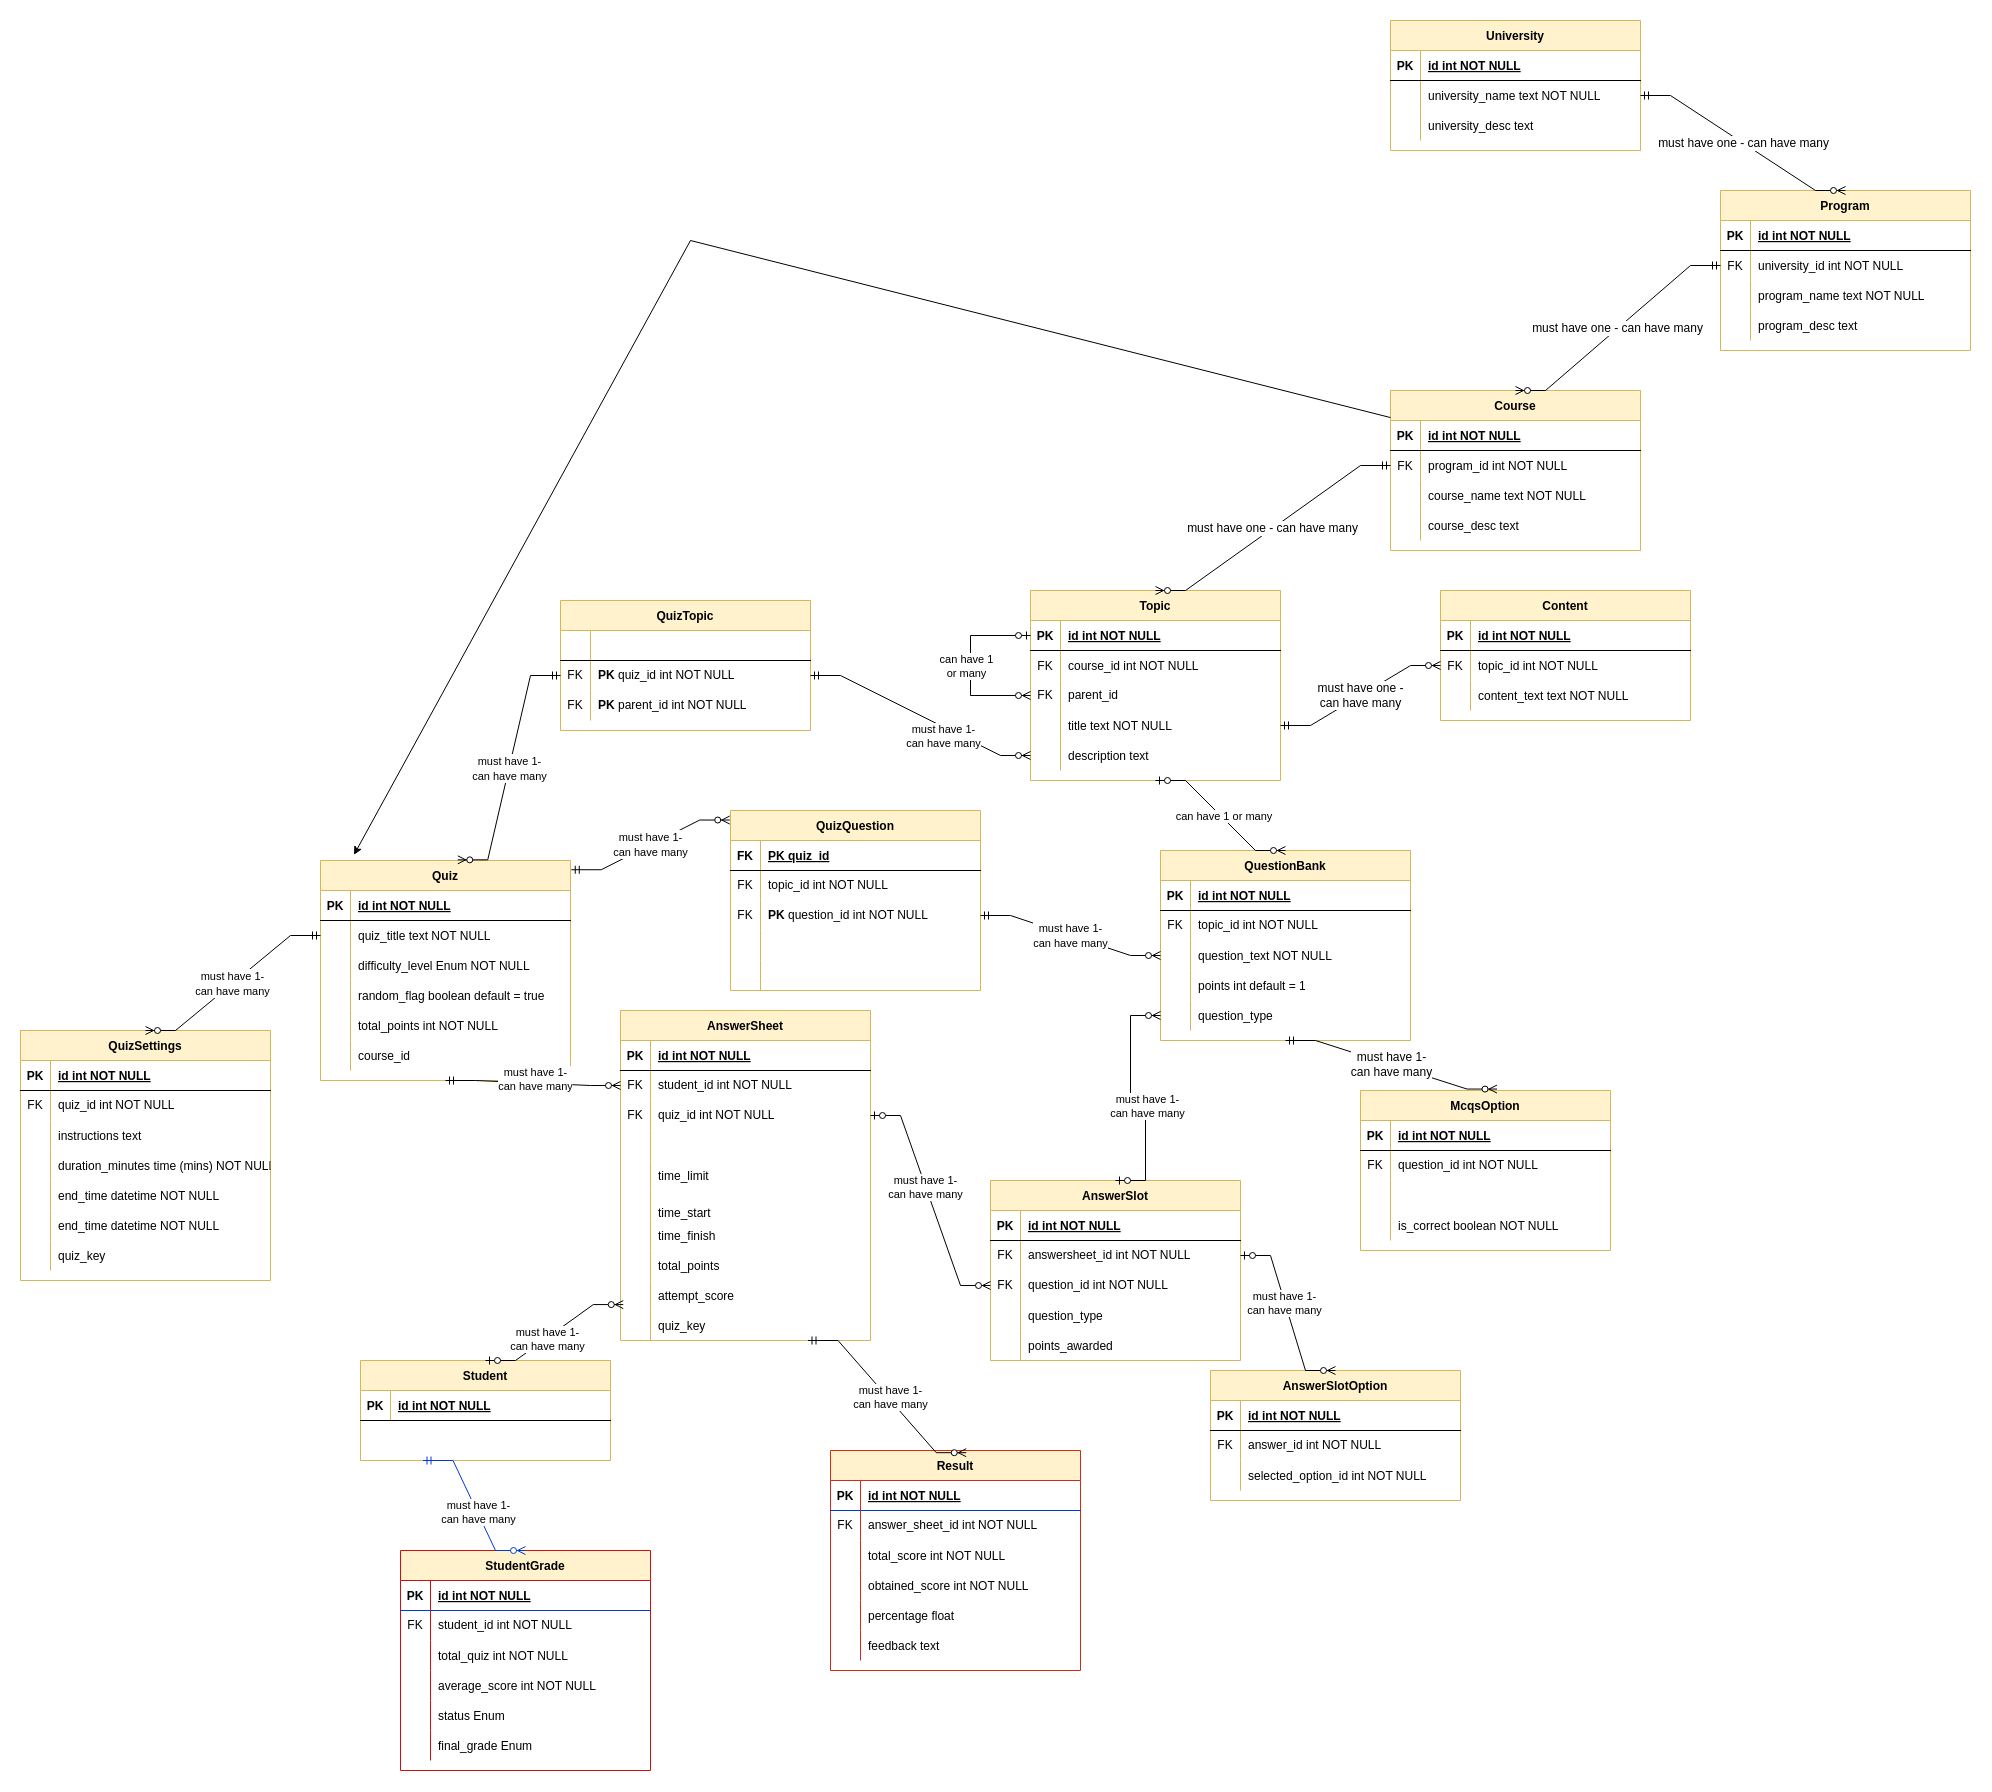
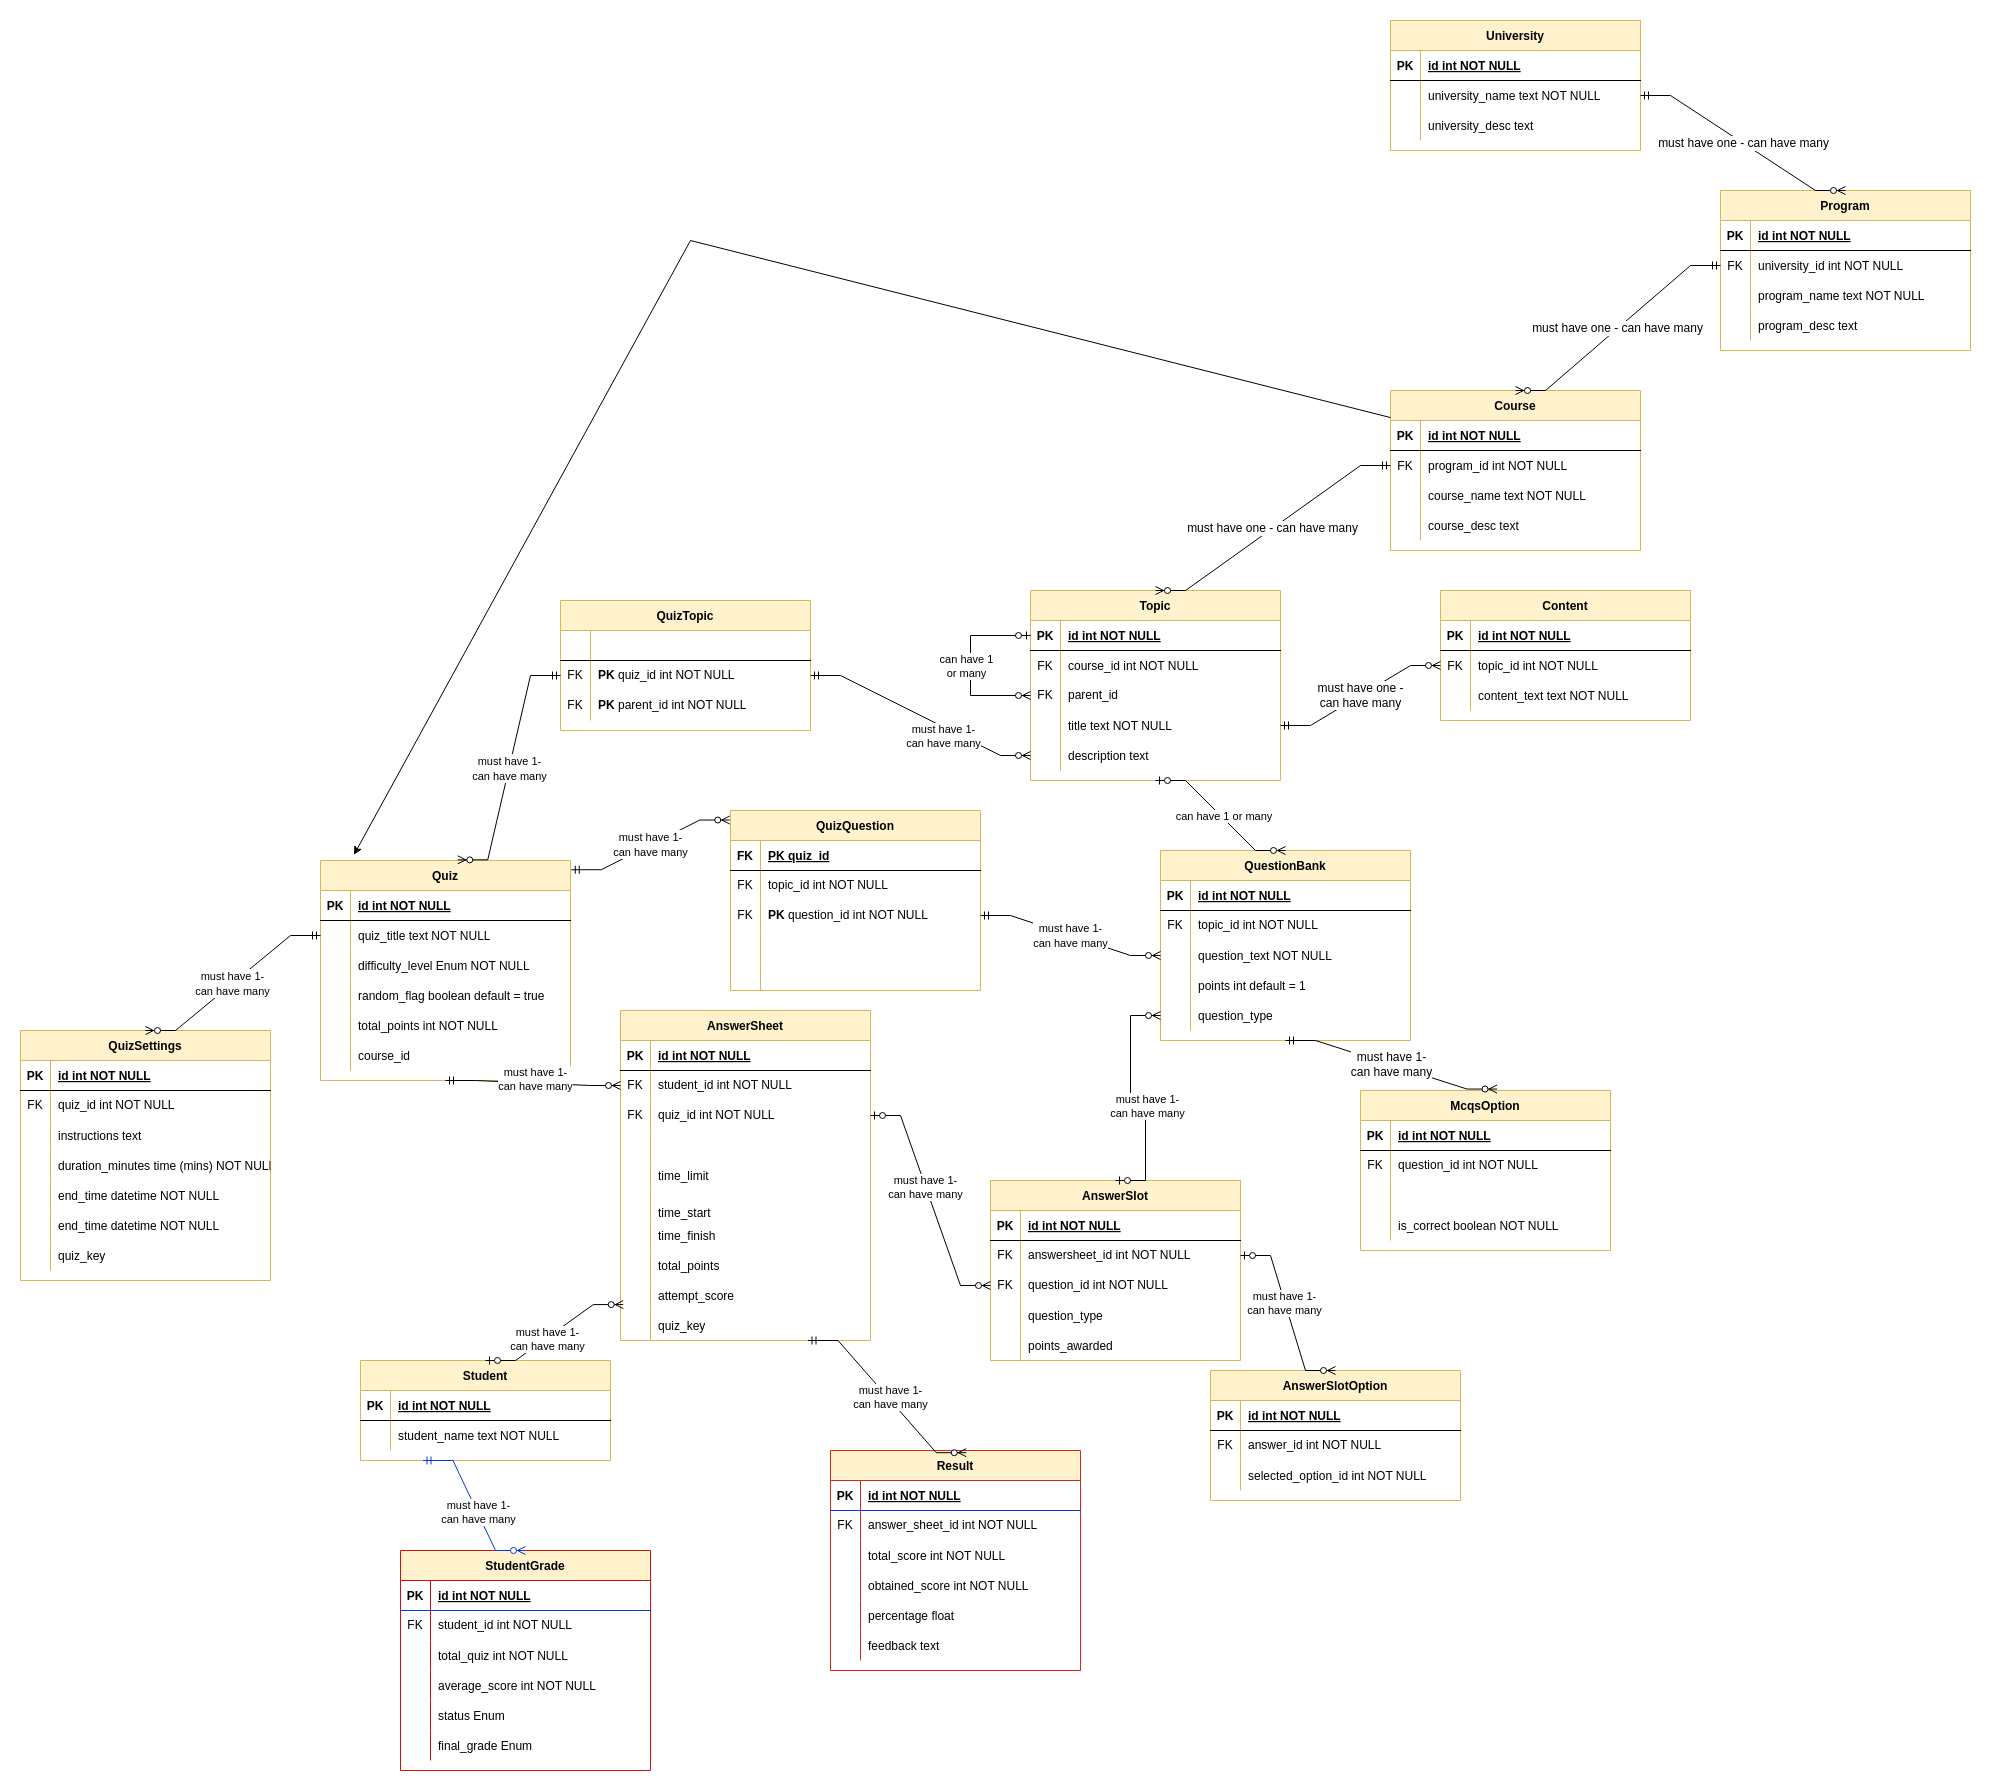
node "student_name text NOT NULL": added
